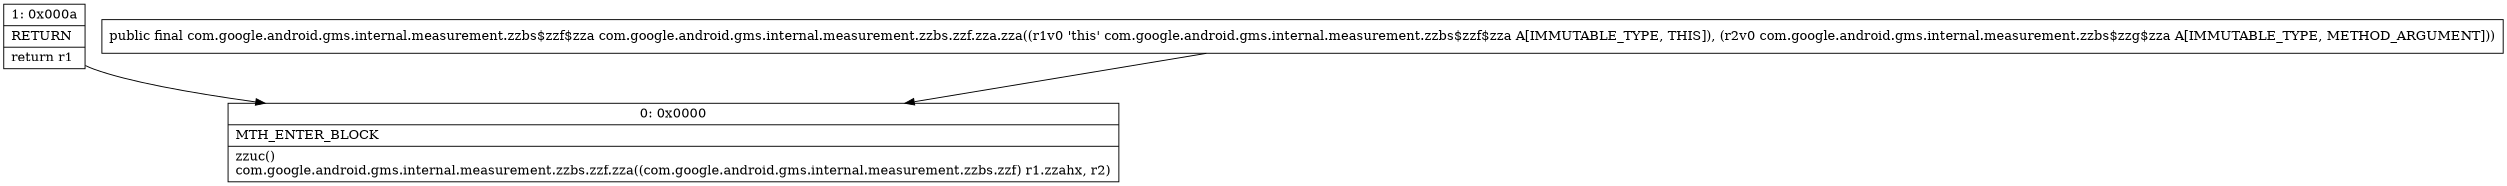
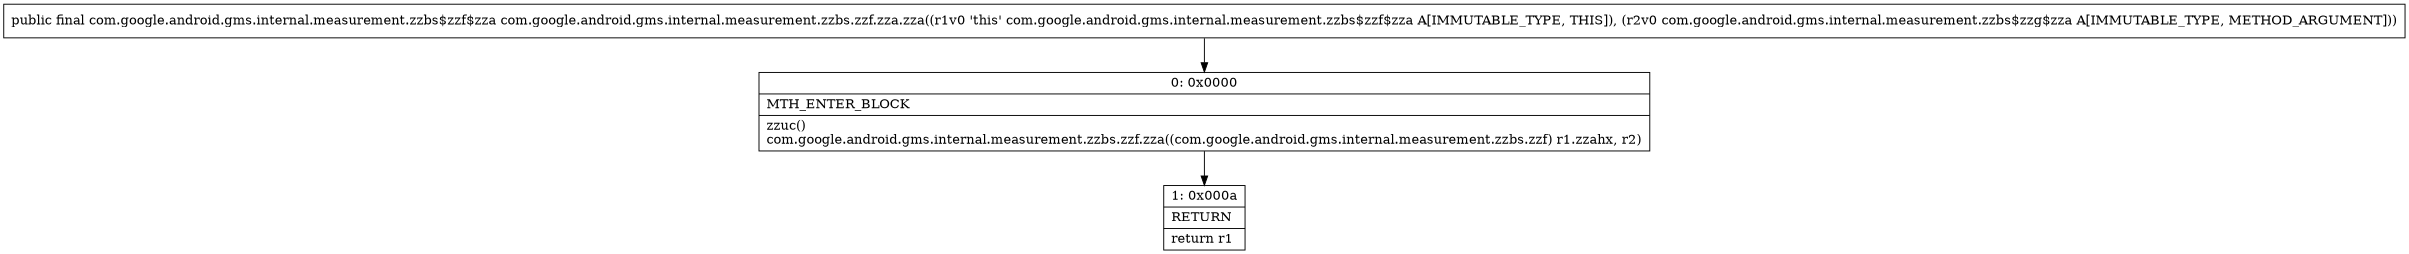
edge "1: 0x000a" -> "0: 0x0000": reversed
